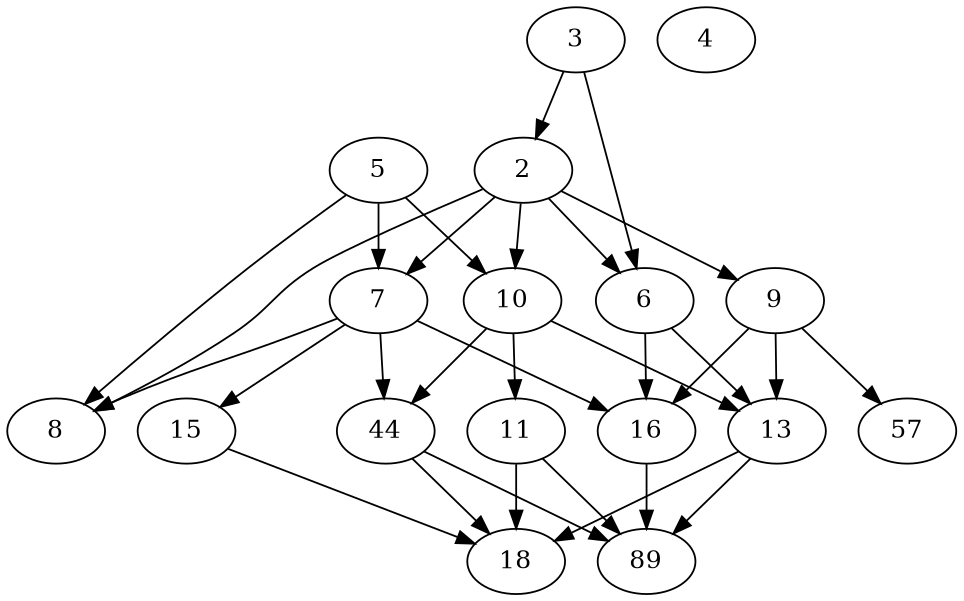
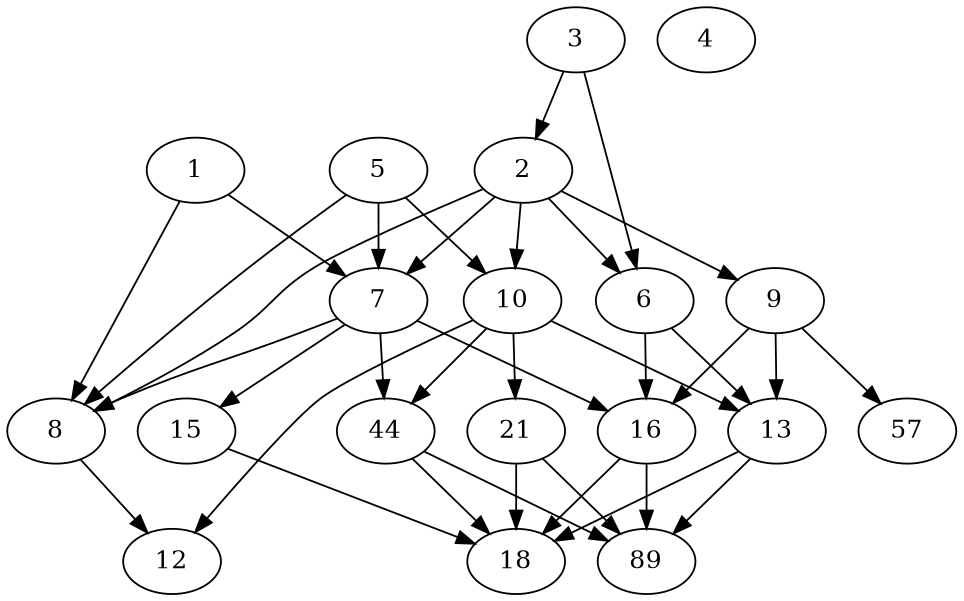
node "1": added
node "11": label "11" -> "21"
edge "16" -> "18": added
node "12": added
